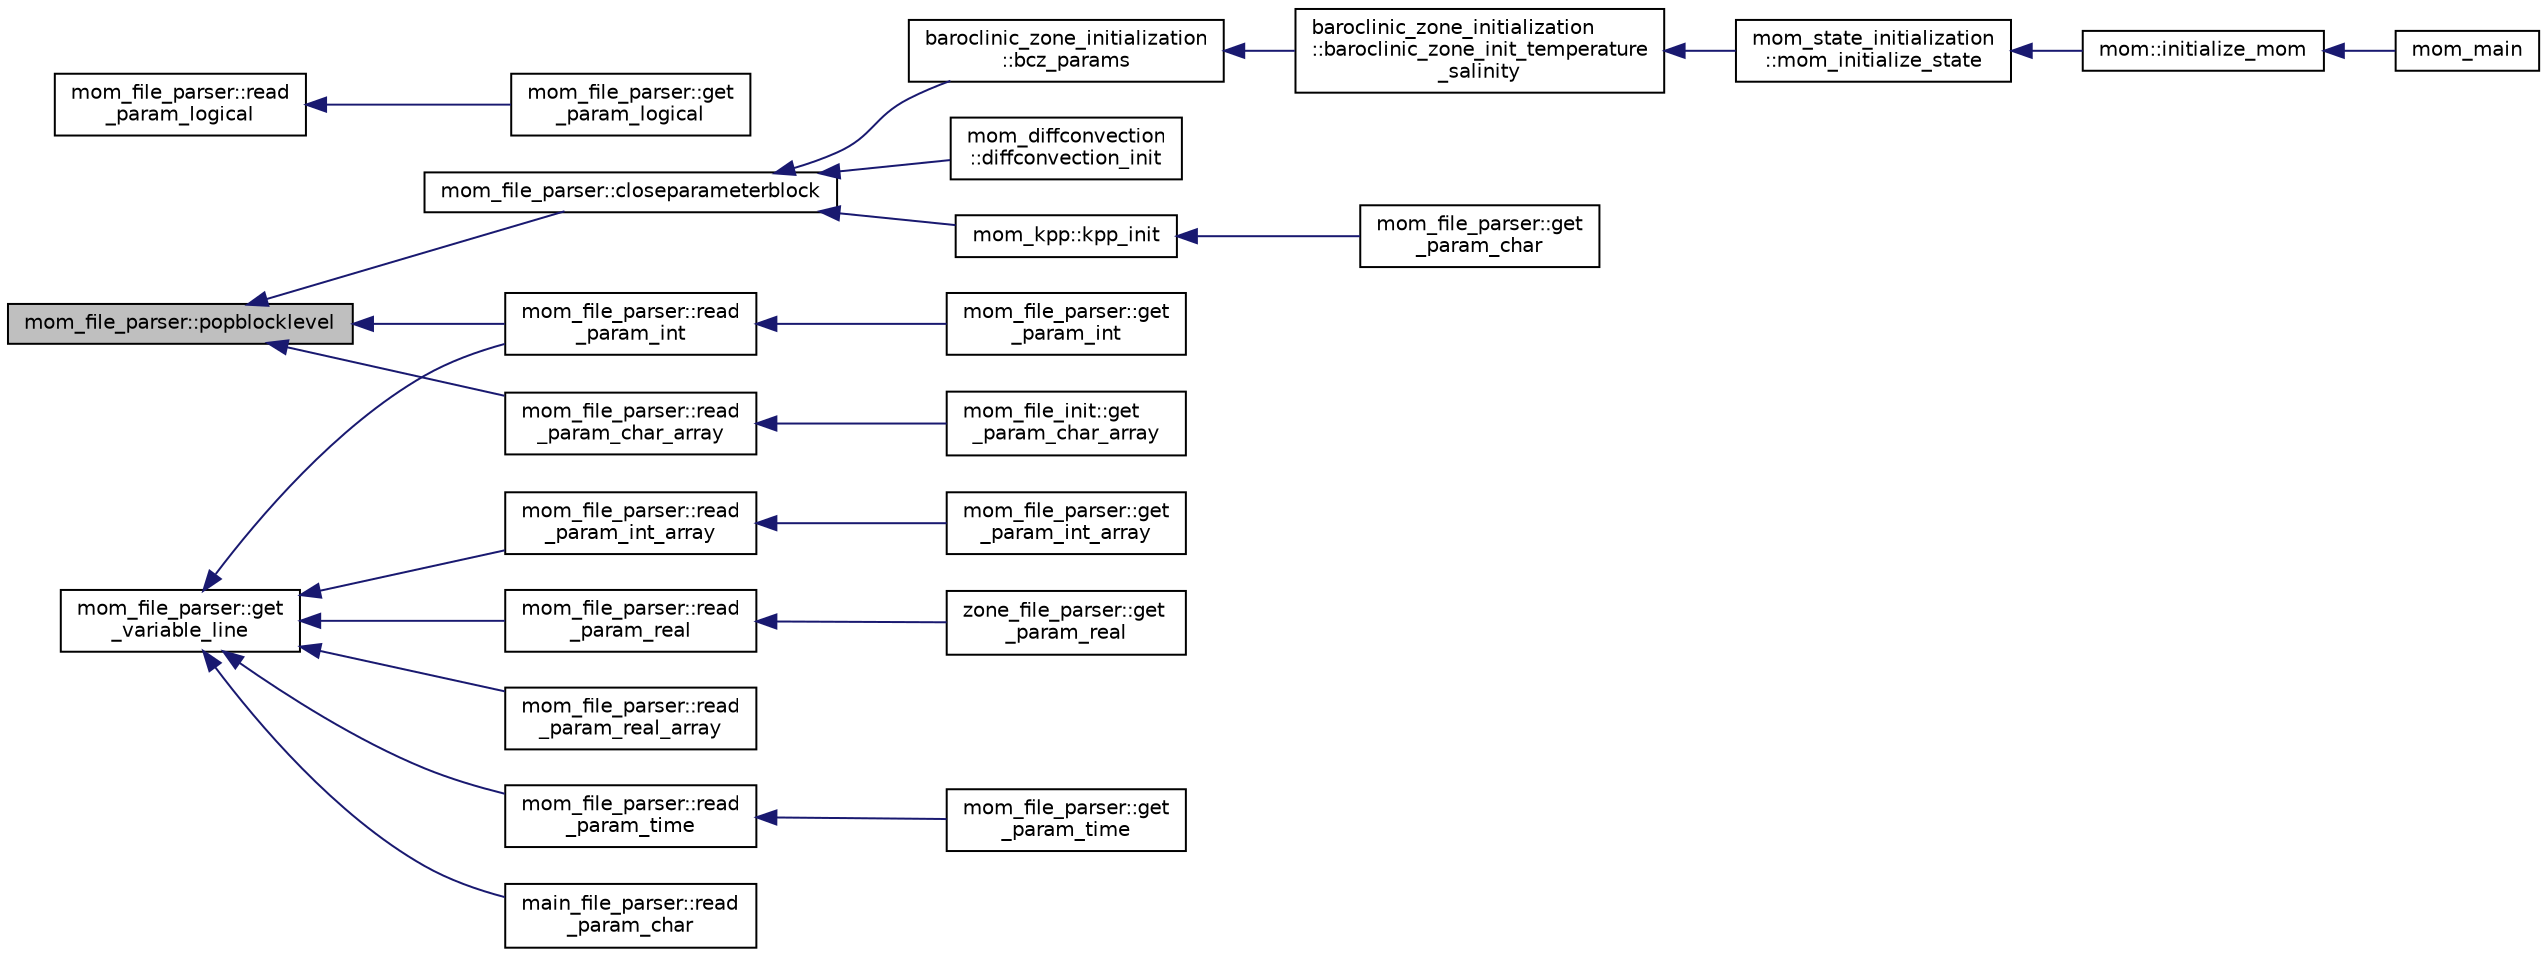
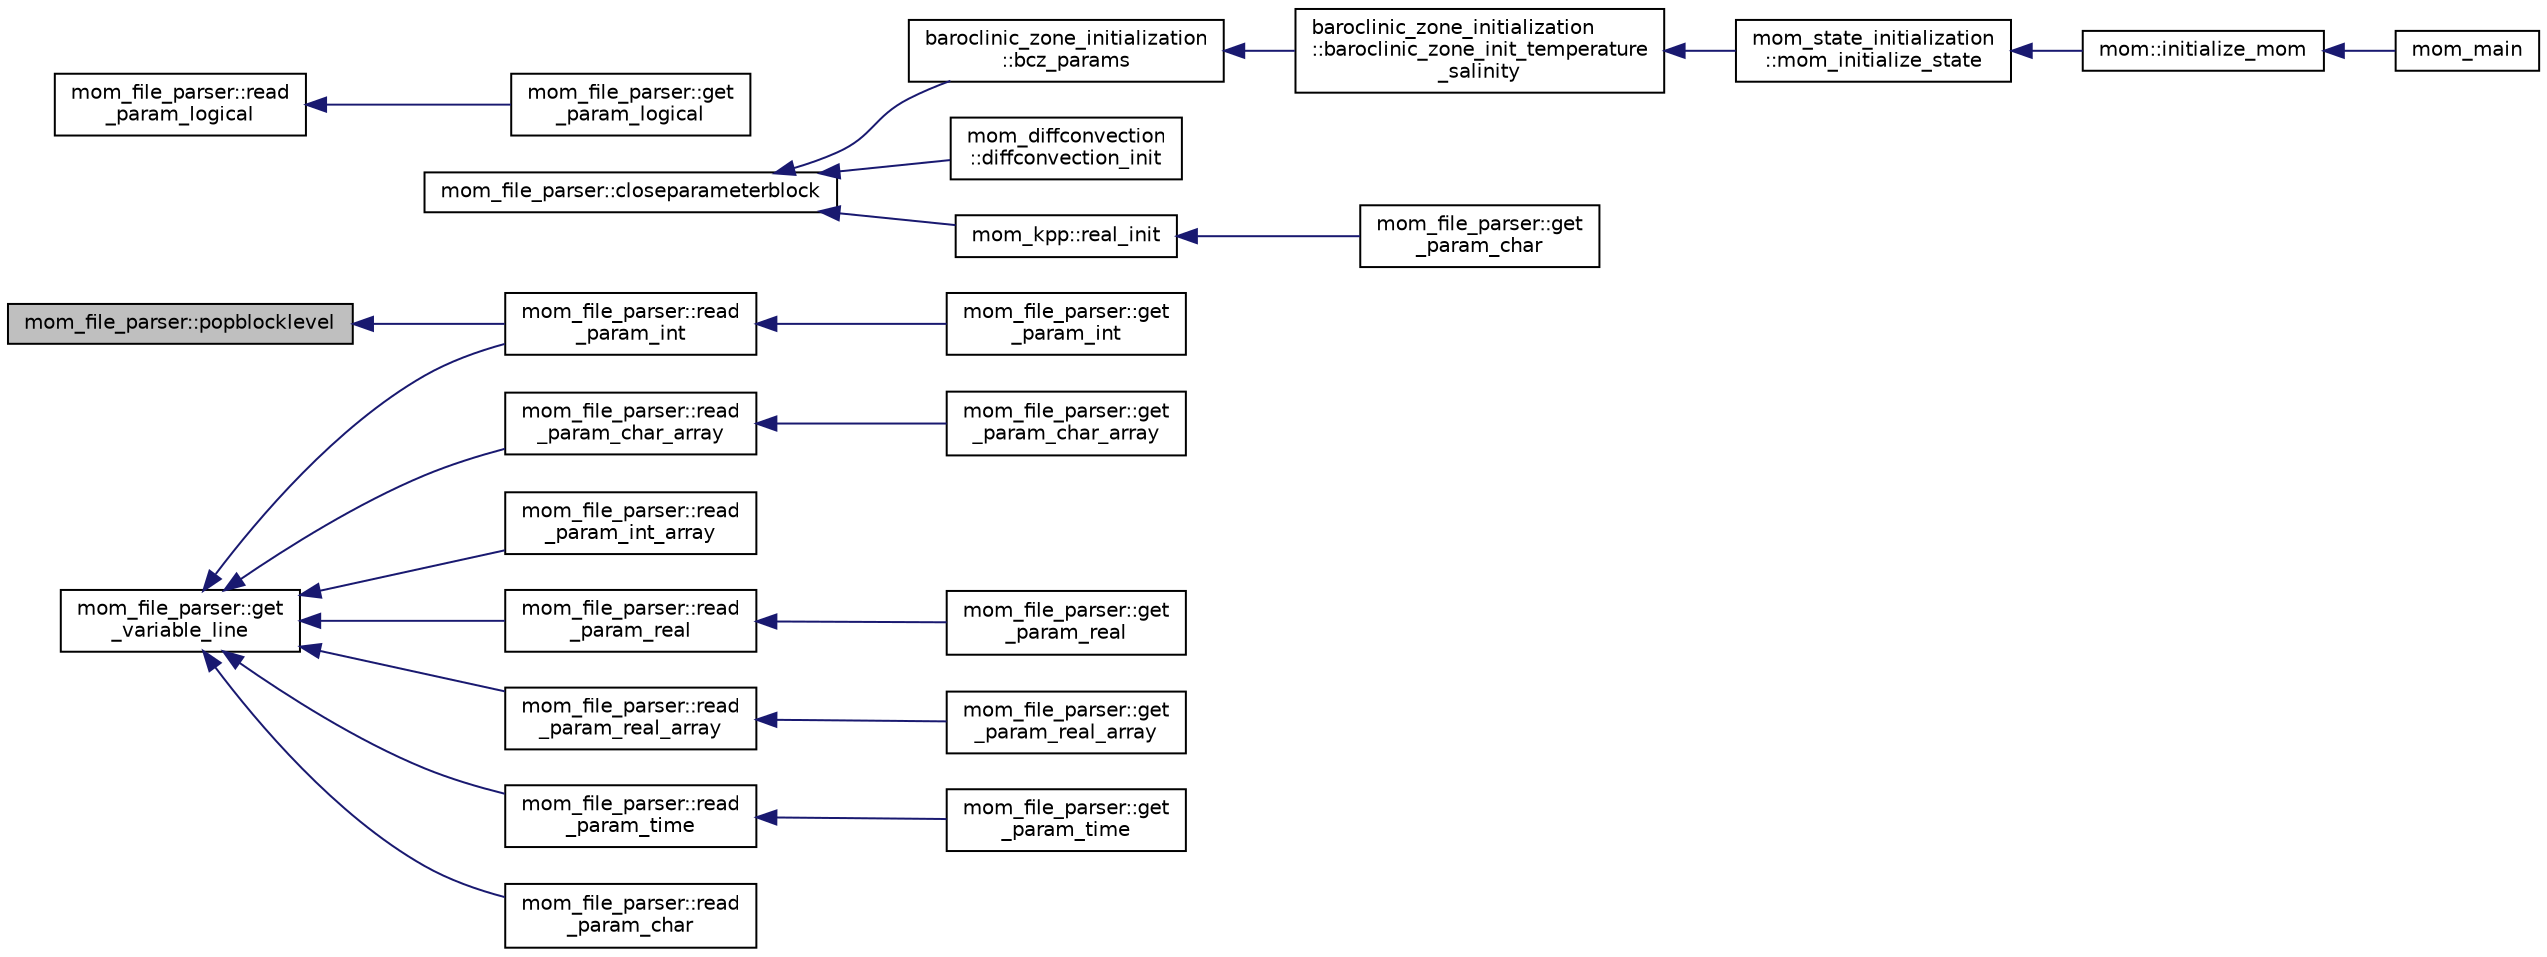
node "mom_kpp::kpp_init": label "mom_kpp::kpp_init" -> "mom_kpp::real_init"
edge "mom_file_parser::closeparameterblock" -> "mom_file_parser::popblocklevel": removed
edge "mom_file_parser::read _param_char_array" -> "mom_file_parser::popblocklevel": now "mom_file_parser::read _param_char_array" -> "mom_file_parser::get _variable_line"
node "mom_file_init::get _param_char_array": label "mom_file_init::get _param_char_array" -> "mom_file_parser::get _param_char_array"
node "mom_file_parser::get _param_int_array": removed
node "zone_file_parser::get _param_real": label "zone_file_parser::get _param_real" -> "mom_file_parser::get _param_real"
node "mom_file_parser::get _param_real_array": added
node "main_file_parser::read _param_char": label "main_file_parser::read _param_char" -> "mom_file_parser::read _param_char"
